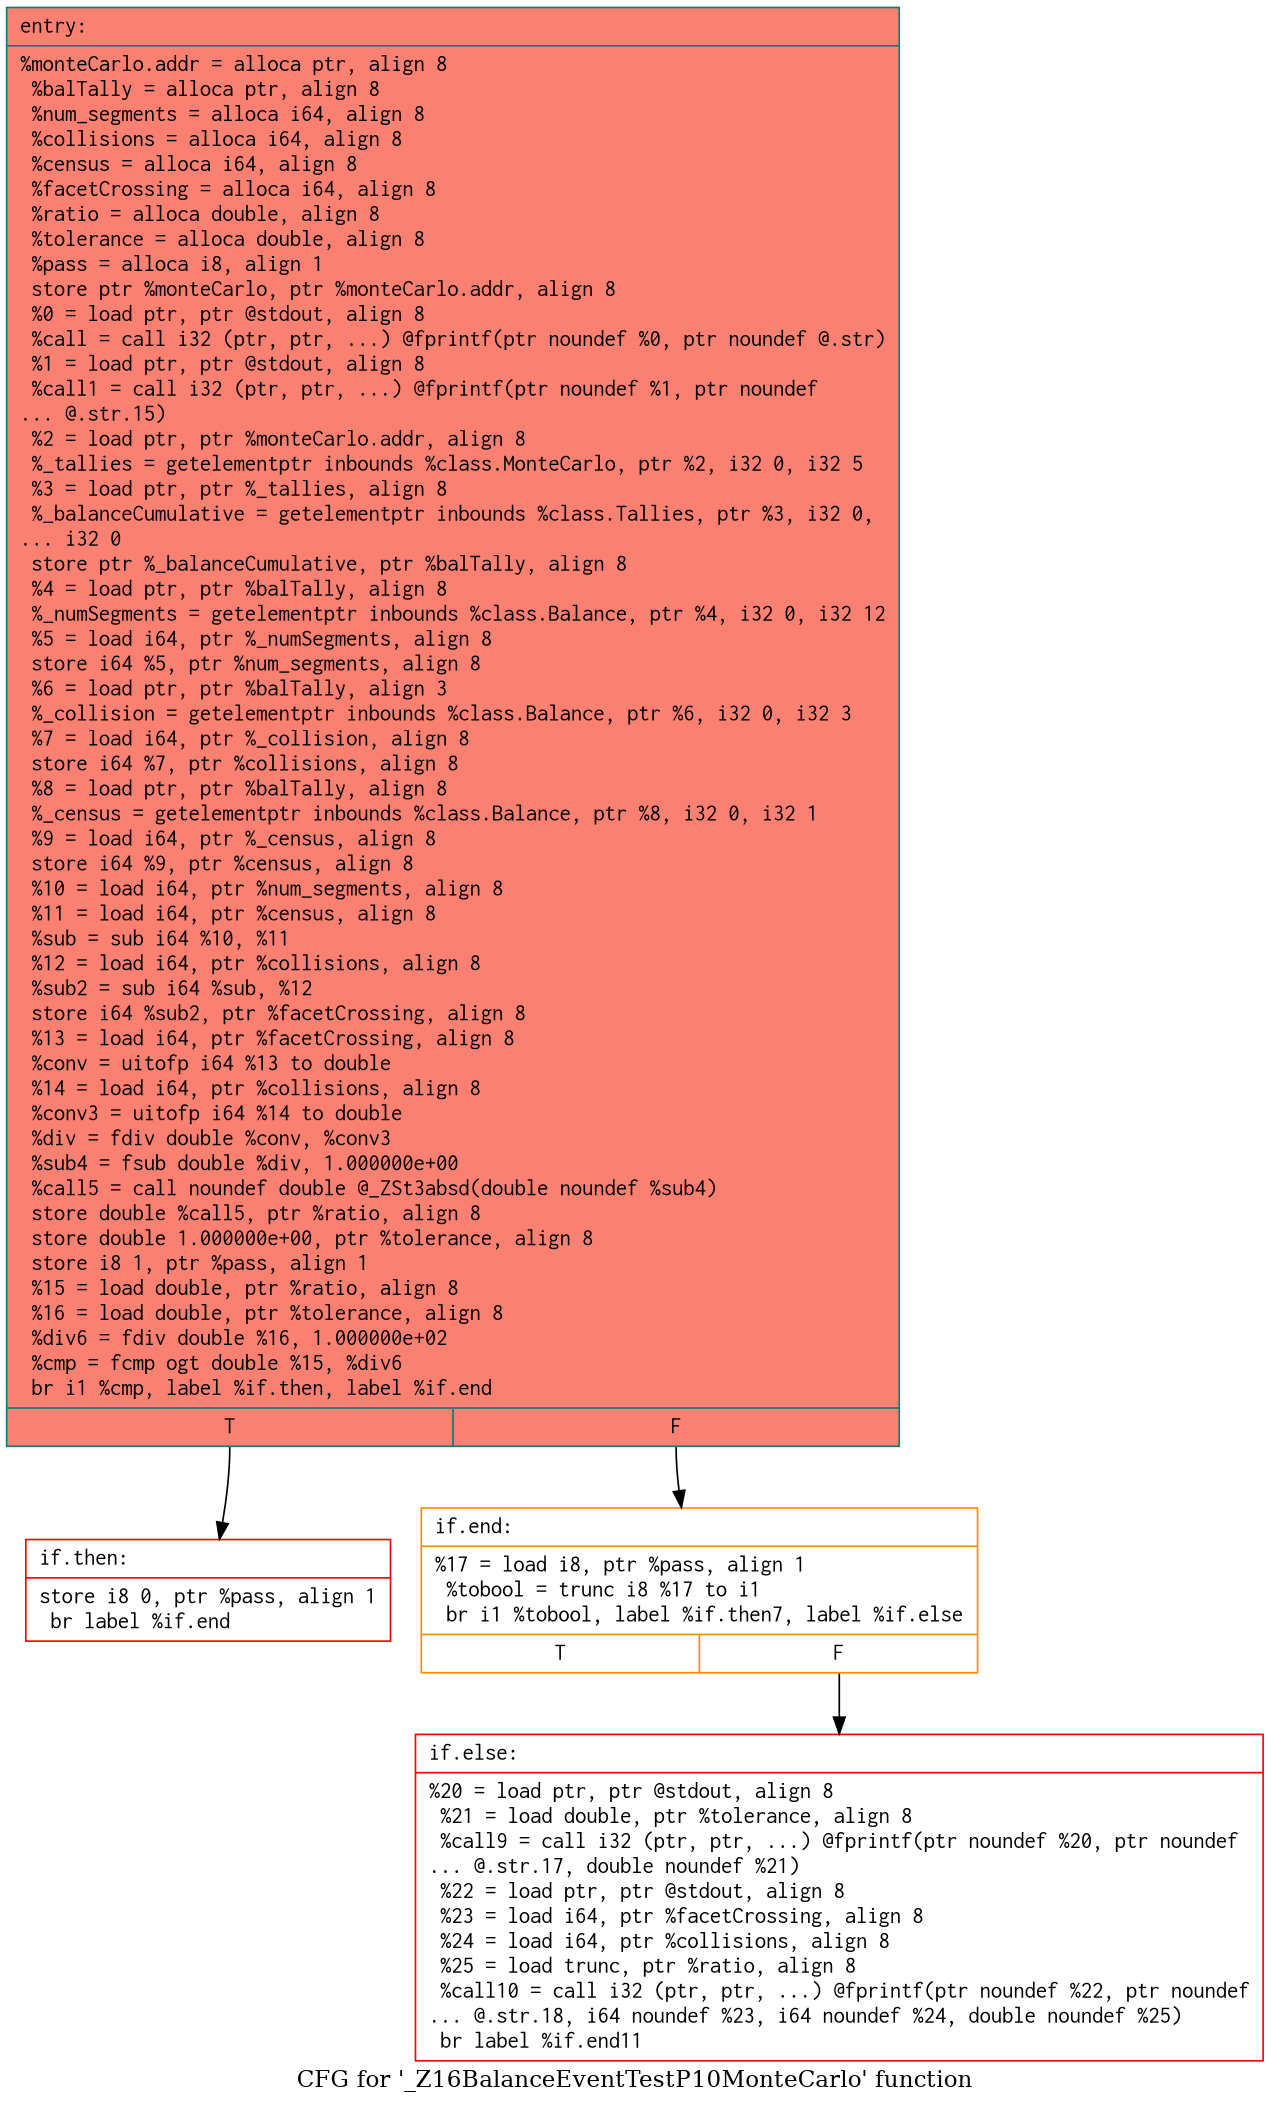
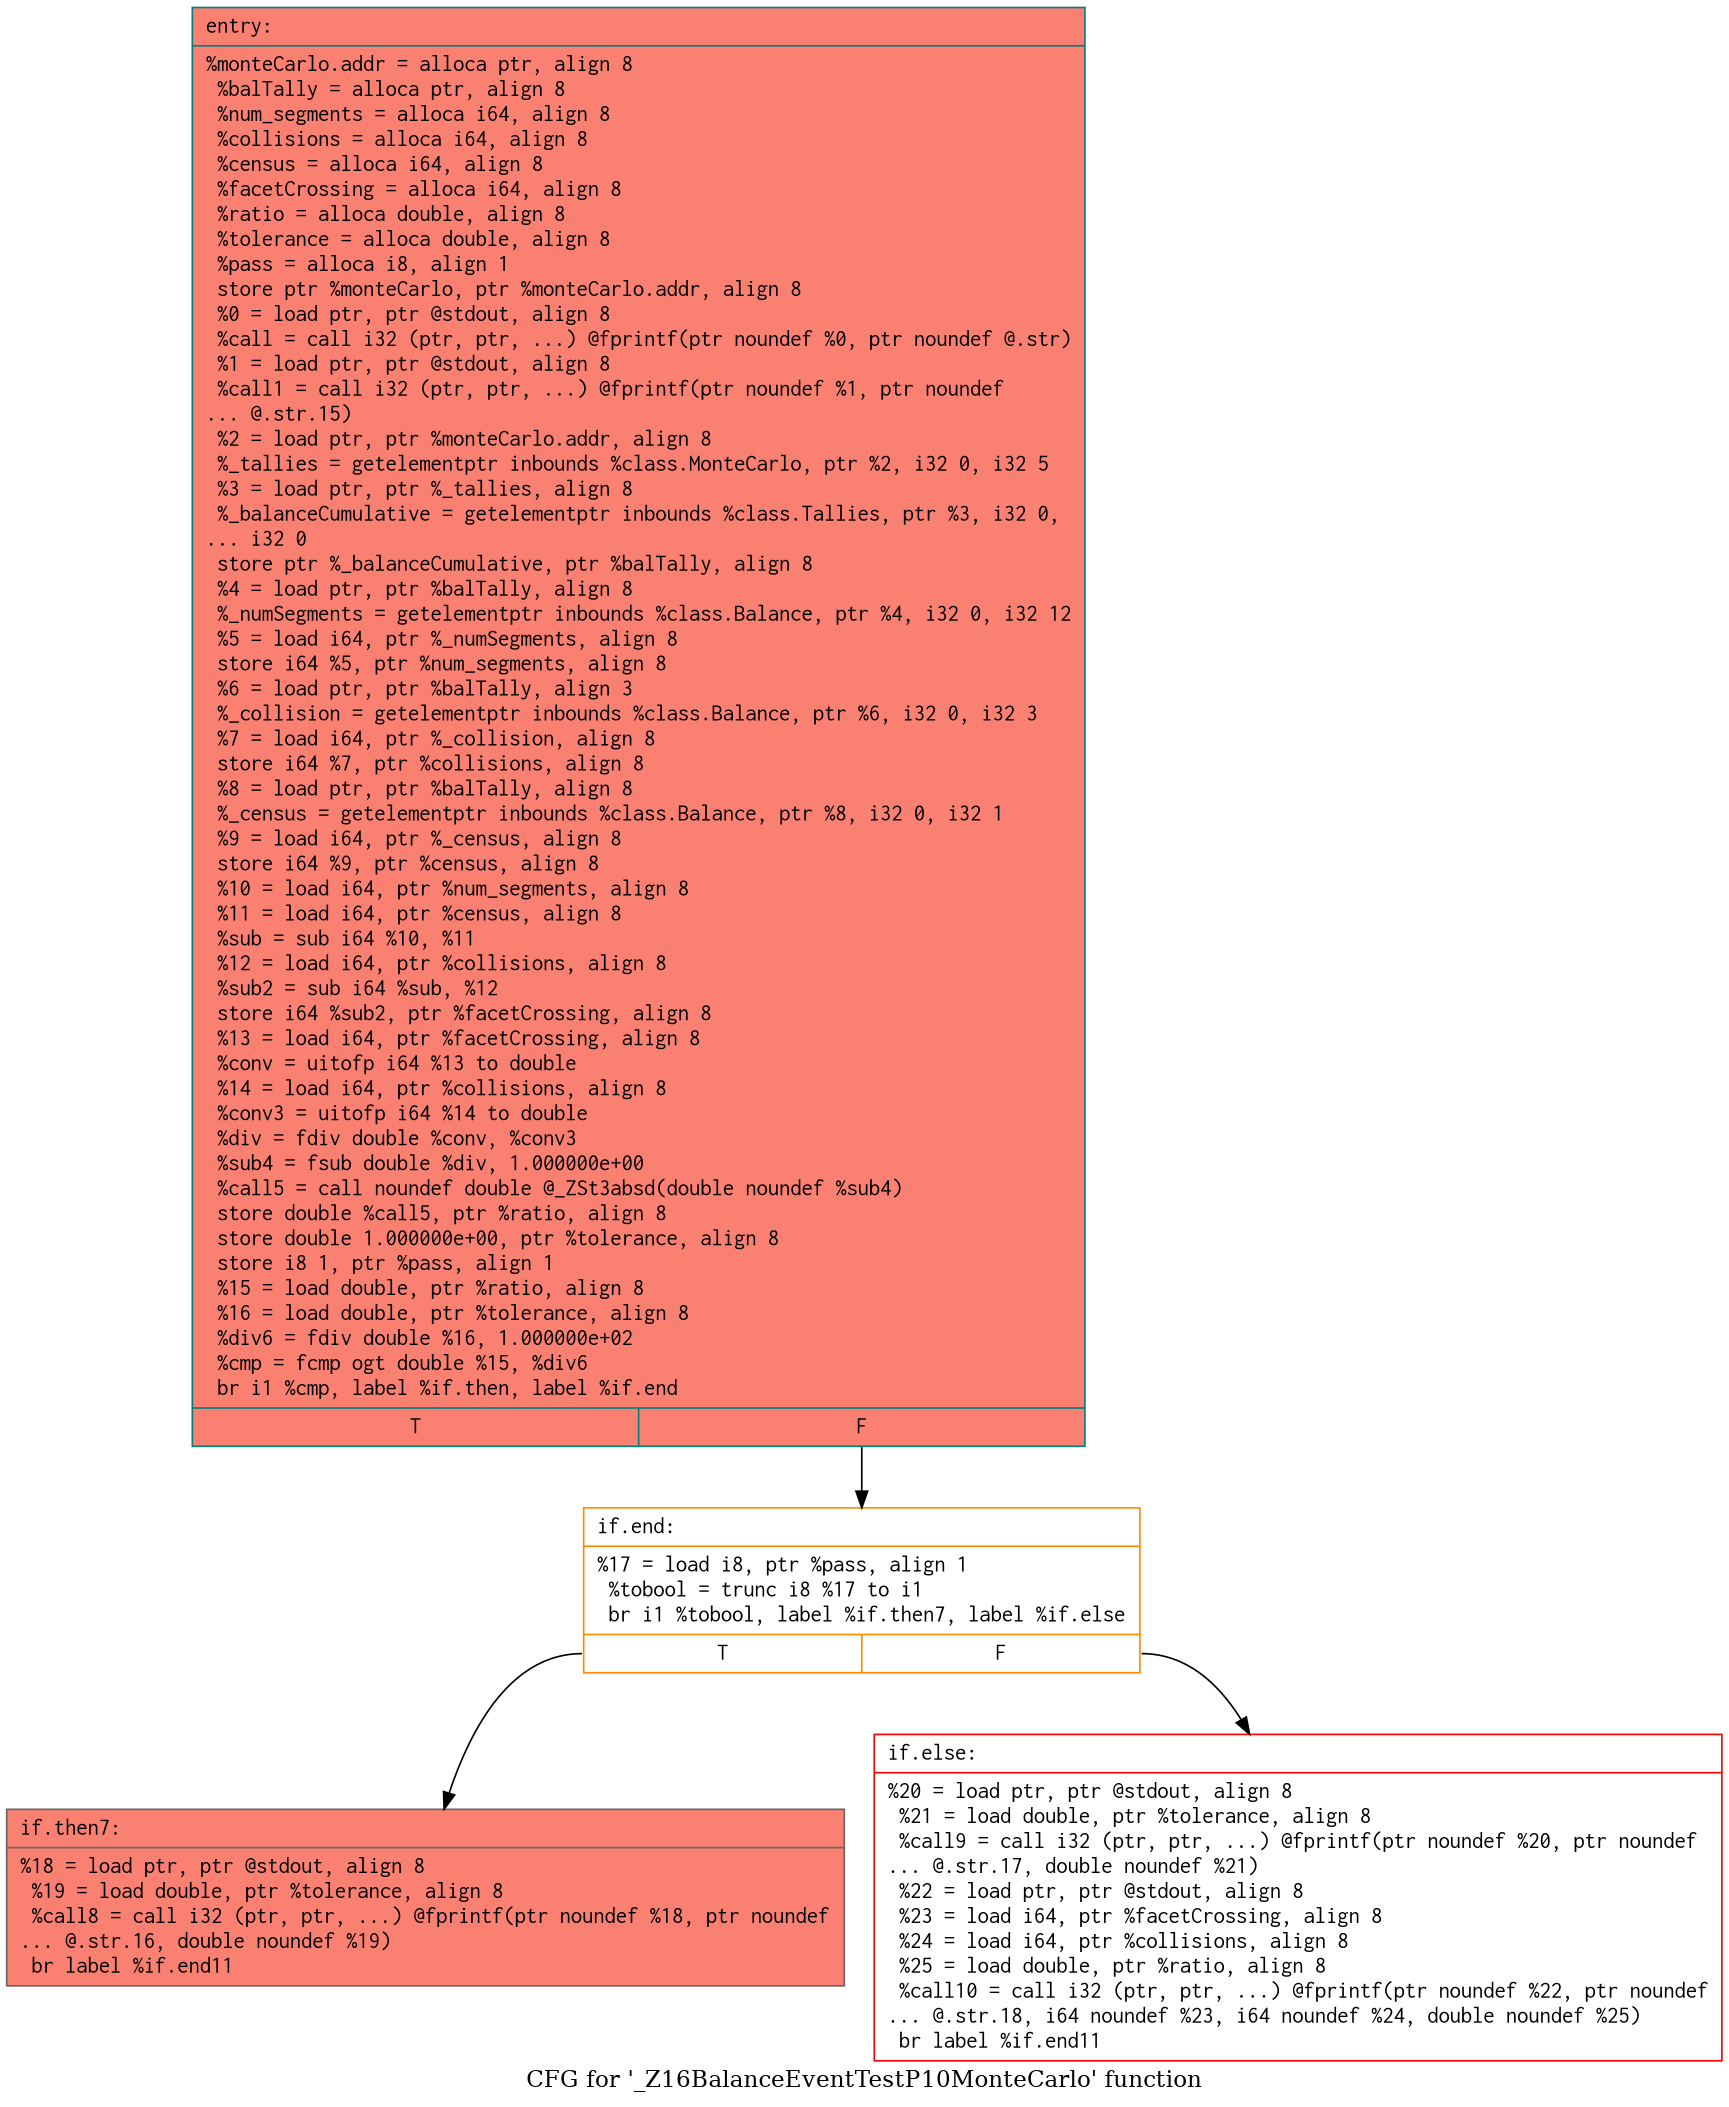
node "if.then:": removed
node "if.then7:": added
node "if.else:": text "%25 = load trunc, ptr %ratio, align 8" -> "%25 = load double, ptr %ratio, align 8"
